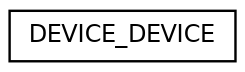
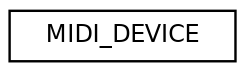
node "DEVICE_DEVICE": label "DEVICE_DEVICE" -> "MIDI_DEVICE"
